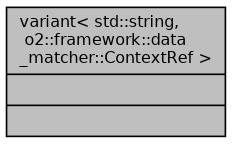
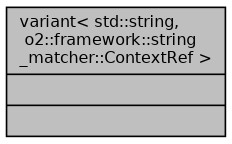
node "variant< std::string,": text "o2::framework::data" -> "o2::framework::string"
